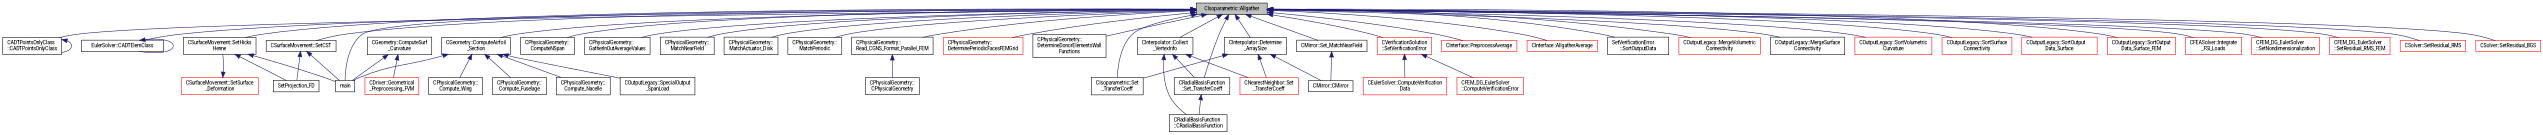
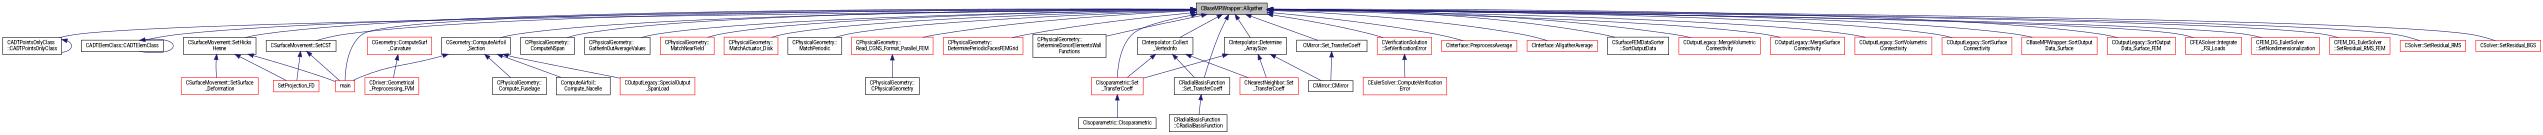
node "CIsoparametric::Allgather": label "CIsoparametric::Allgather" -> "CBaseMPIWrapper::Allgather"
node "EulerSolver::CADTElemClass": label "EulerSolver::CADTElemClass" -> "CADTElemClass::CADTElemClass"
node "CGeometry::ComputeSurf _Curvature": color black -> red
node "CPhysicalGeometry:: MatchNearField": color black -> red
node "CPhysicalGeometry:: MatchActuator_Disk": color black -> red
node "CPhysicalGeometry:: Read_CGNS_Format_Parallel_FEM": color black -> red
node "CMirror::Set_MatchNearField": label "CMirror::Set_MatchNearField" -> "CMirror::Set_TransferCoeff"
node "SetVerificationError ::SortOutputData": label "SetVerificationError ::SortOutputData" -> "CSurfaceFEMDataSorter ::SortOutputData"
node "COutputLegacy::MergeSurface Connectivity": color black -> red
node "COutputLegacy::SortVolumetric Curvature": label "COutputLegacy::SortVolumetric Curvature" -> "COutputLegacy::SortVolumetric Connectivity"
node "COutputLegacy::SortOutput Data_Surface": label "COutputLegacy::SortOutput Data_Surface" -> "CBaseMPIWrapper::SortOutput Data_Surface"
edge "CSurfaceMovement::SetHicks Henne" -> "CSurfaceMovement::SetSurface _Deformation": reversed
edge "main" -> "CGeometry::ComputeSurf _Curvature": removed
node "SetProjection_FD": color black -> red
node "main": color black -> red
node "CPhysicalGeometry:: Compute_Wing": removed
node "CPhysicalGeometry:: Compute_Nacelle": label "CPhysicalGeometry:: Compute_Nacelle" -> "ComputeAirfoil:: Compute_Nacelle"
node "COutputLegacy::SpecialOutput _SpanLoad": color black -> red
node "CIsoparametric::Set _TransferCoeff": color black -> red
node "CEulerSolver::ComputeVerification Data": label "CEulerSolver::ComputeVerification Data" -> "CEulerSolver::ComputeVerification Error"
node "CFEM_DG_EulerSolver ::ComputeVerificationError": removed
edge "CRadialBasisFunction ::CRadialBasisFunction" -> "CInterpolator::Collect _VertexInfo": now "CIsoparametric::Set _TransferCoeff" -> "CInterpolator::Collect _VertexInfo"
node "CIsoparametric::CIsoparametric": added
